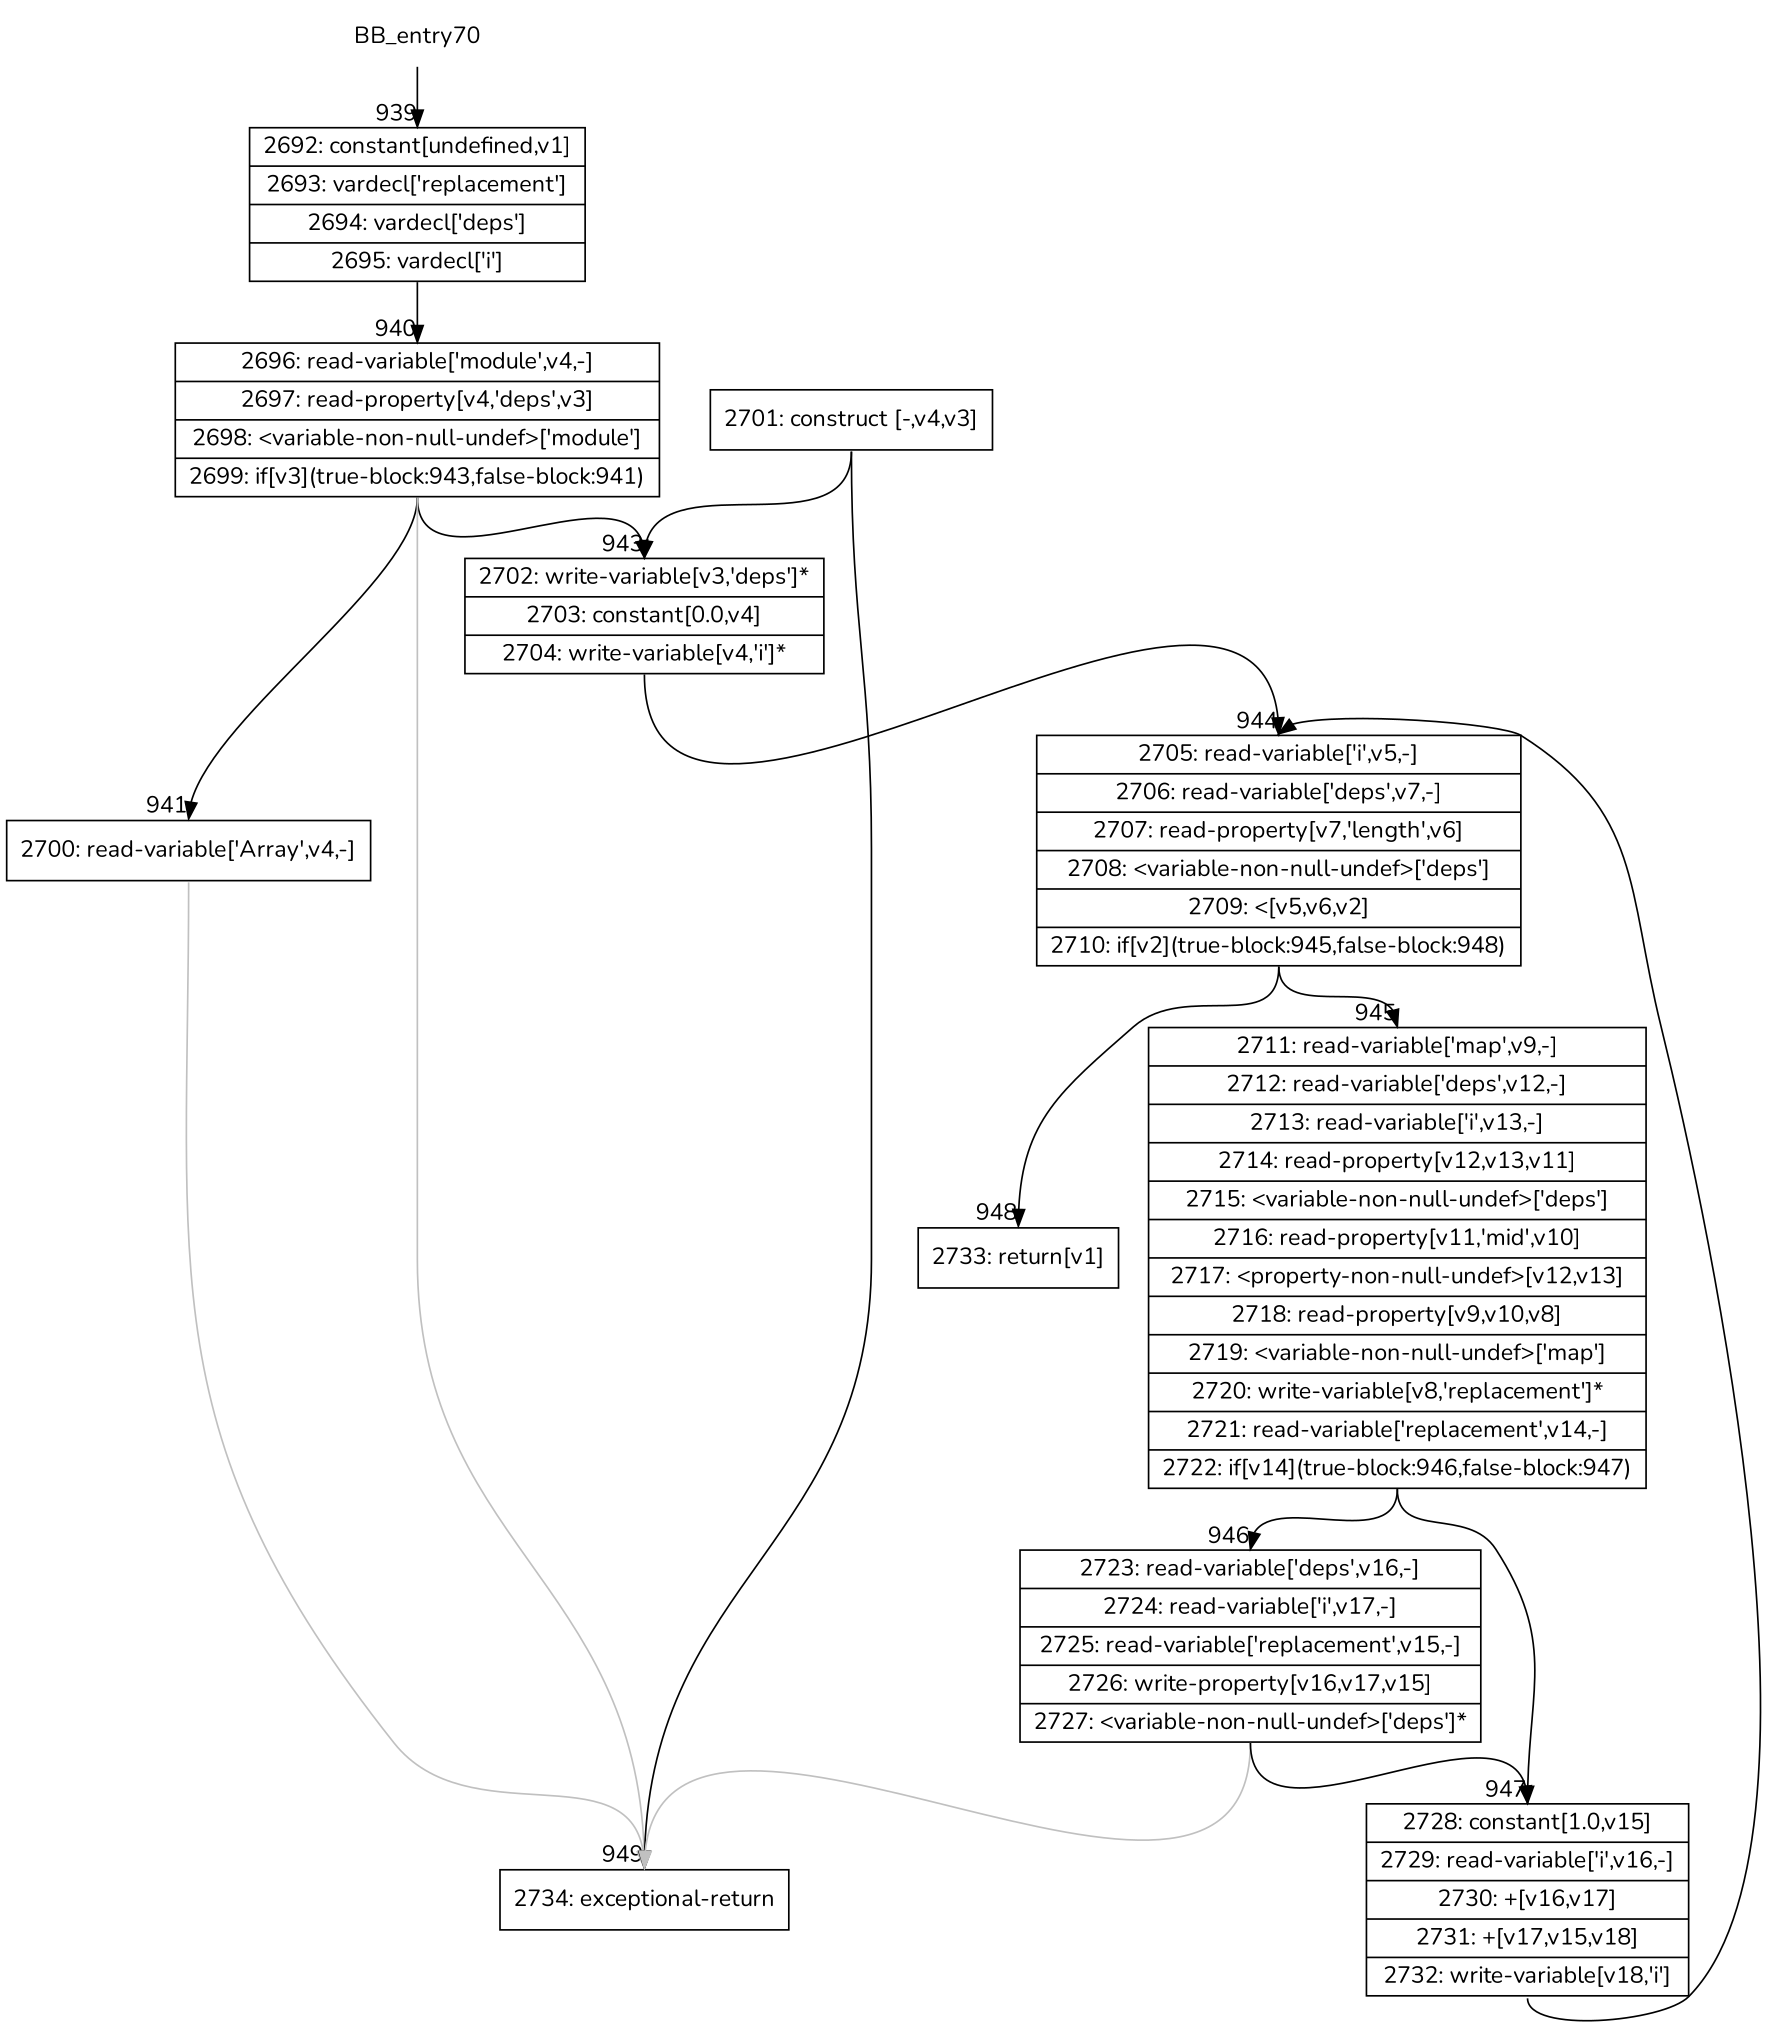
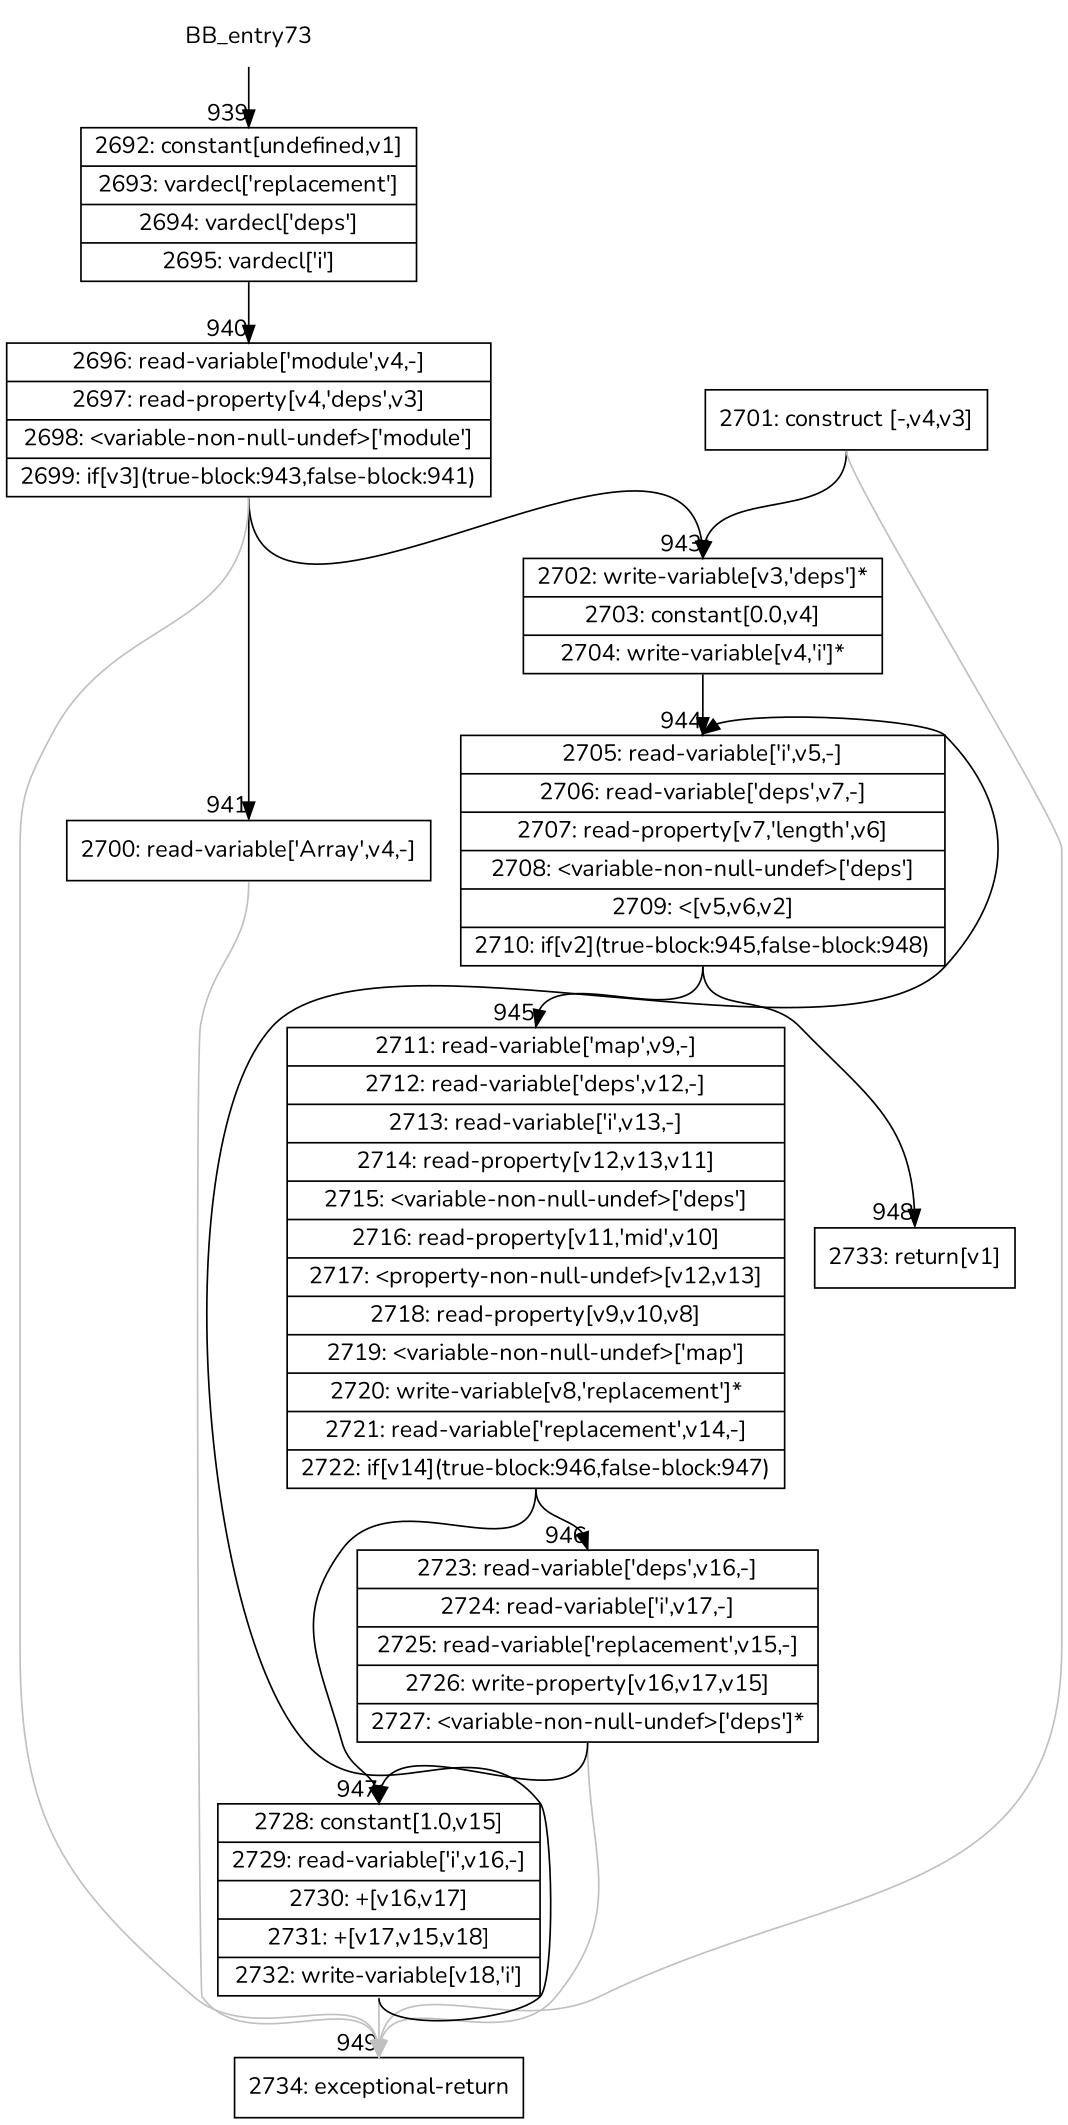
node "BB_entry70": label "BB_entry70" -> "BB_entry73"
edge "2701: construct [-,v4,v3]" -> "2734: exceptional-return": color black -> gray
edge "2728: constant[1.0,v15]" -> "2734: exceptional-return": added
